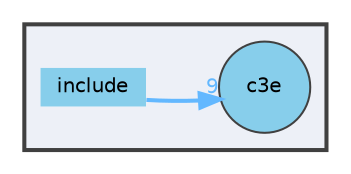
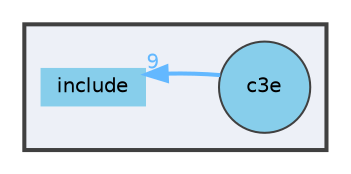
edge "include" -> "c3e": reversed
